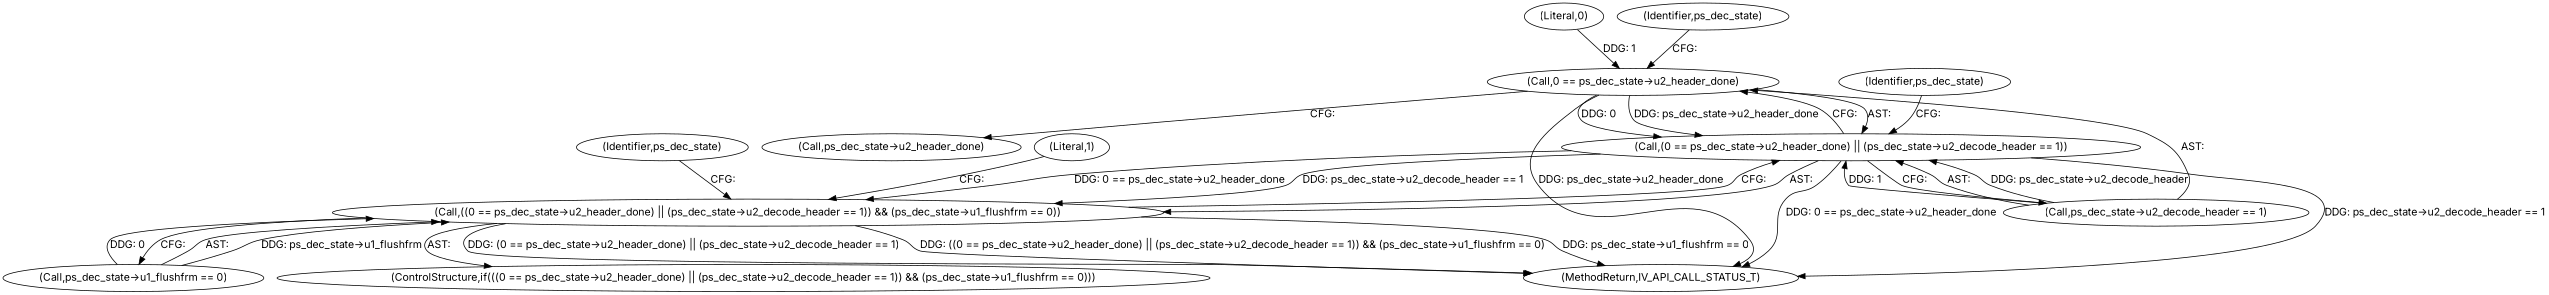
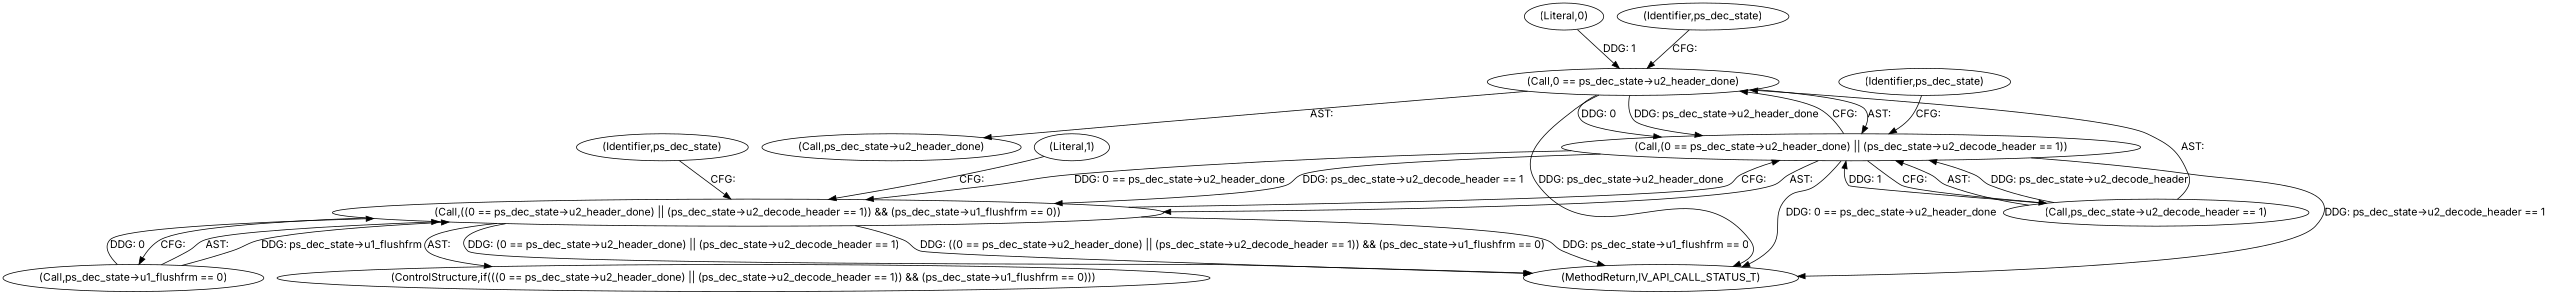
edge "(Call,0 == ps_dec_state->u2_header_done)" -> "(Call,ps_dec_state->u2_header_done)": label "CFG: " -> "AST: "
